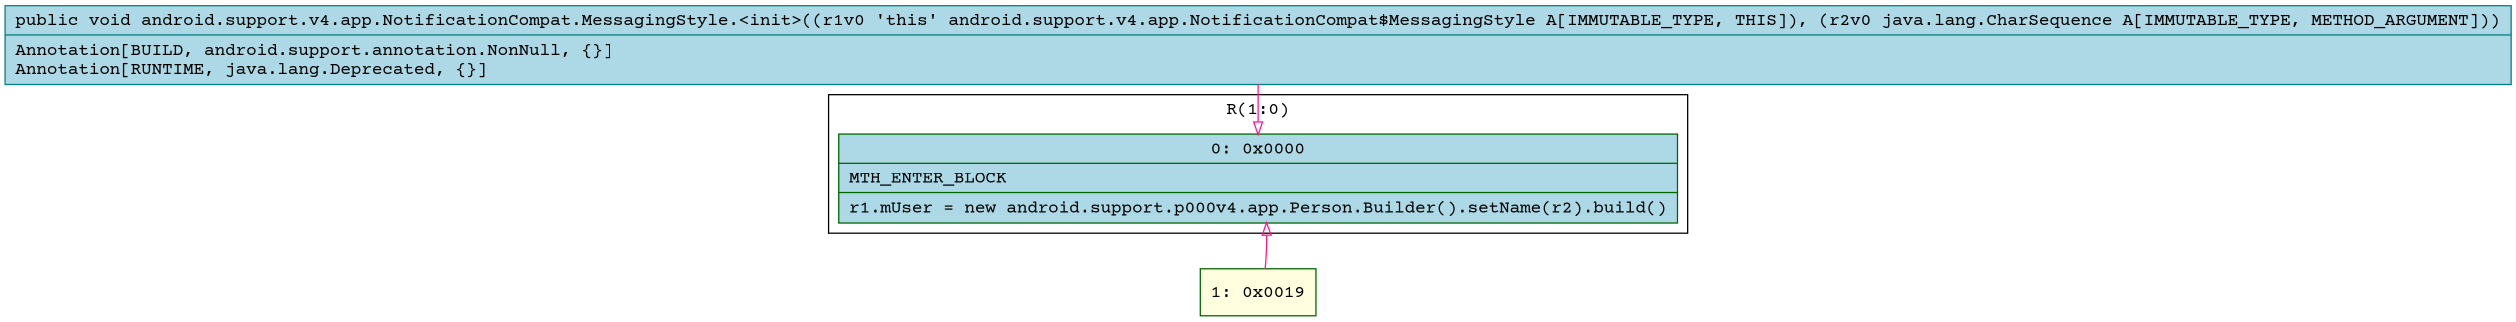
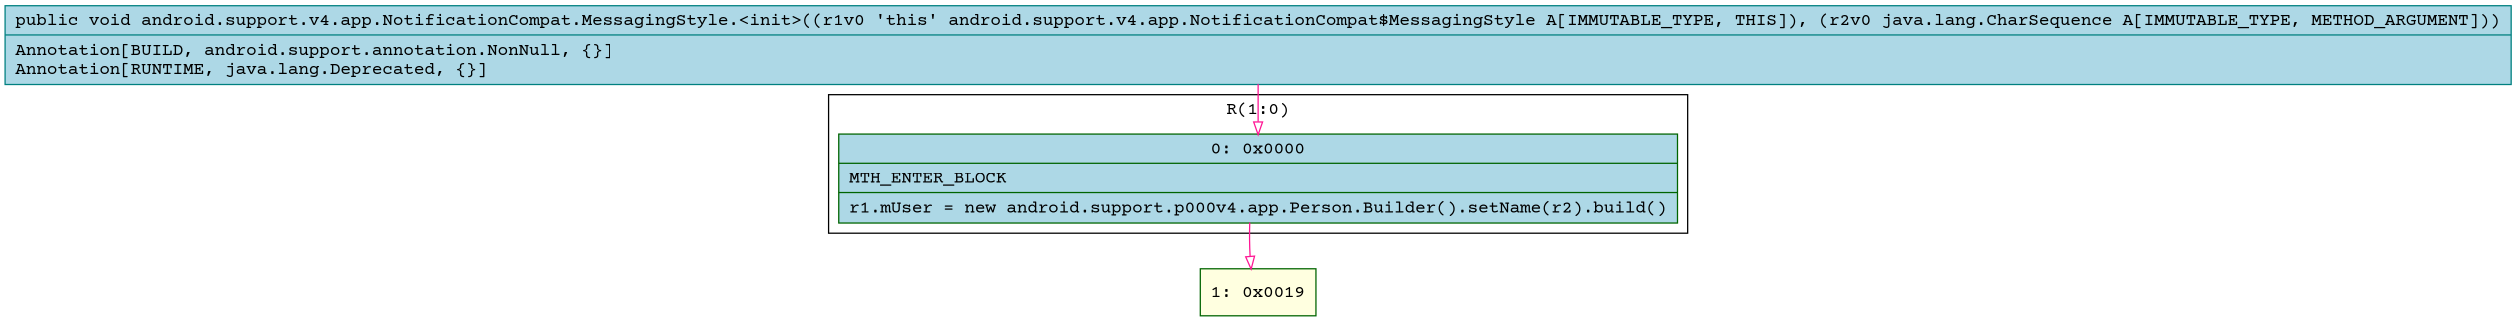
edge "1: 0x0019" -> "0: 0x0000": reversed
